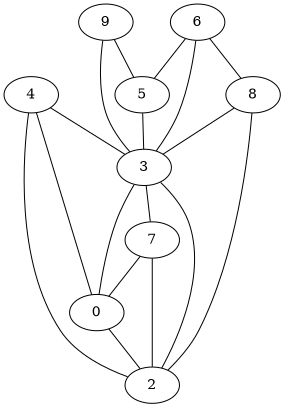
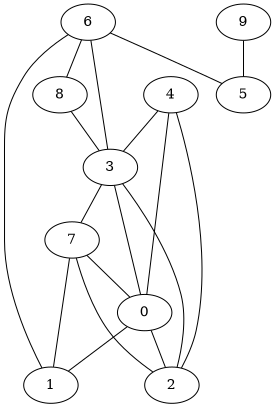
edge "9" -- "3": removed
edge "5" -- "3": removed
edge "8" -- "2": removed
node "1": added
